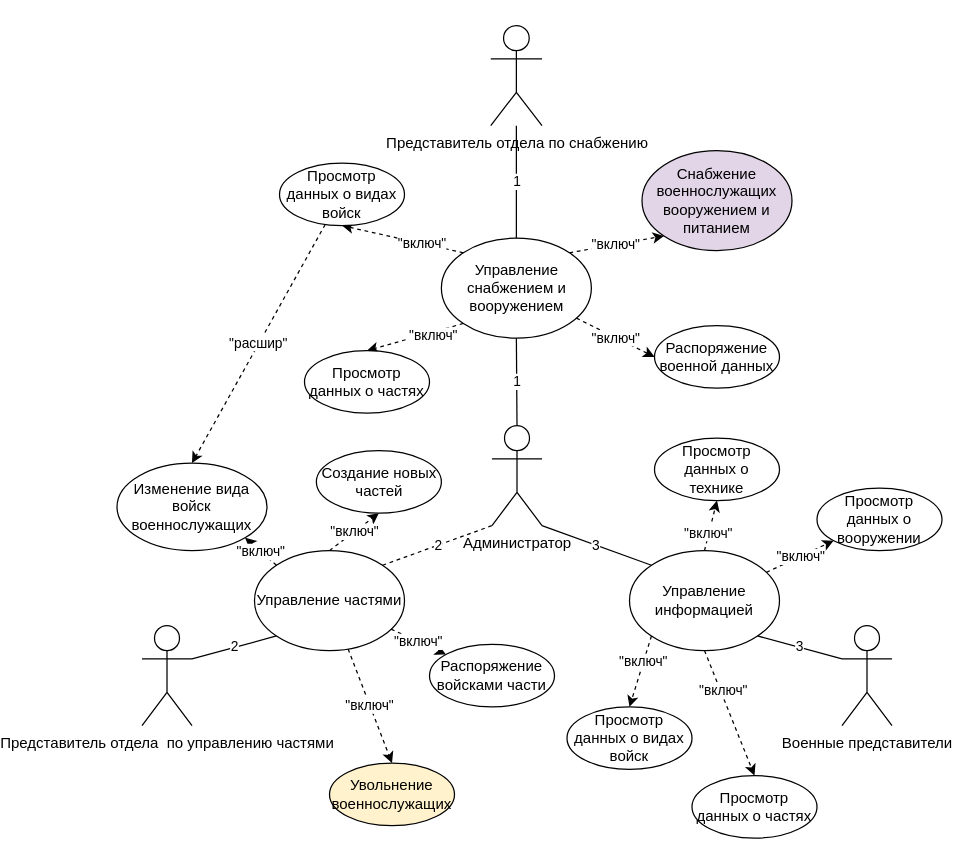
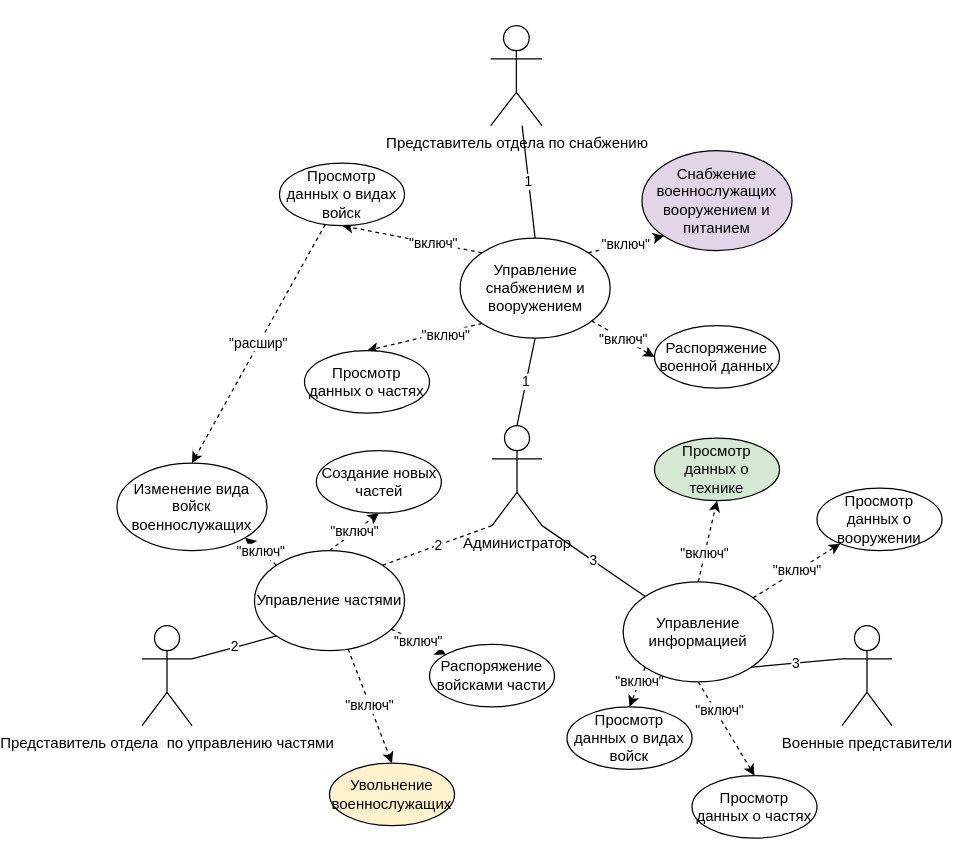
node "Управление снабжением и вооружением": moved (516, 288) -> (535, 288)
node "Просмотр данных о технике": fillcolor #ffffff -> #d5e8d4
node "Управление информацией": moved (704, 601) -> (698, 632)
